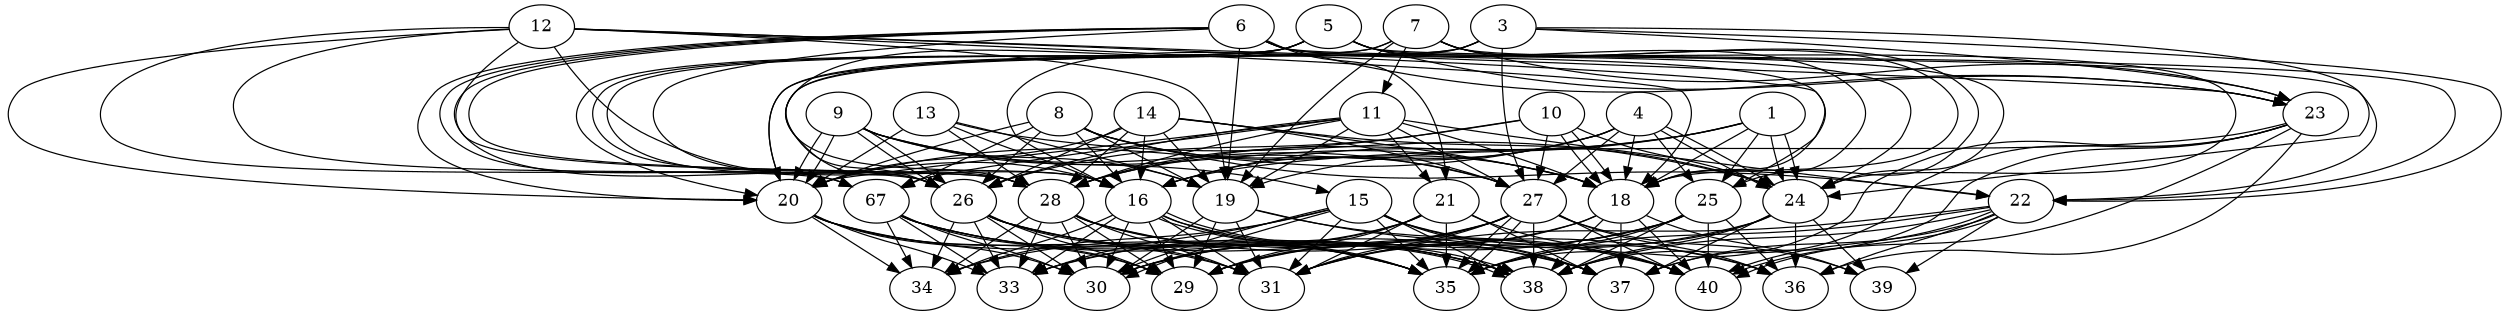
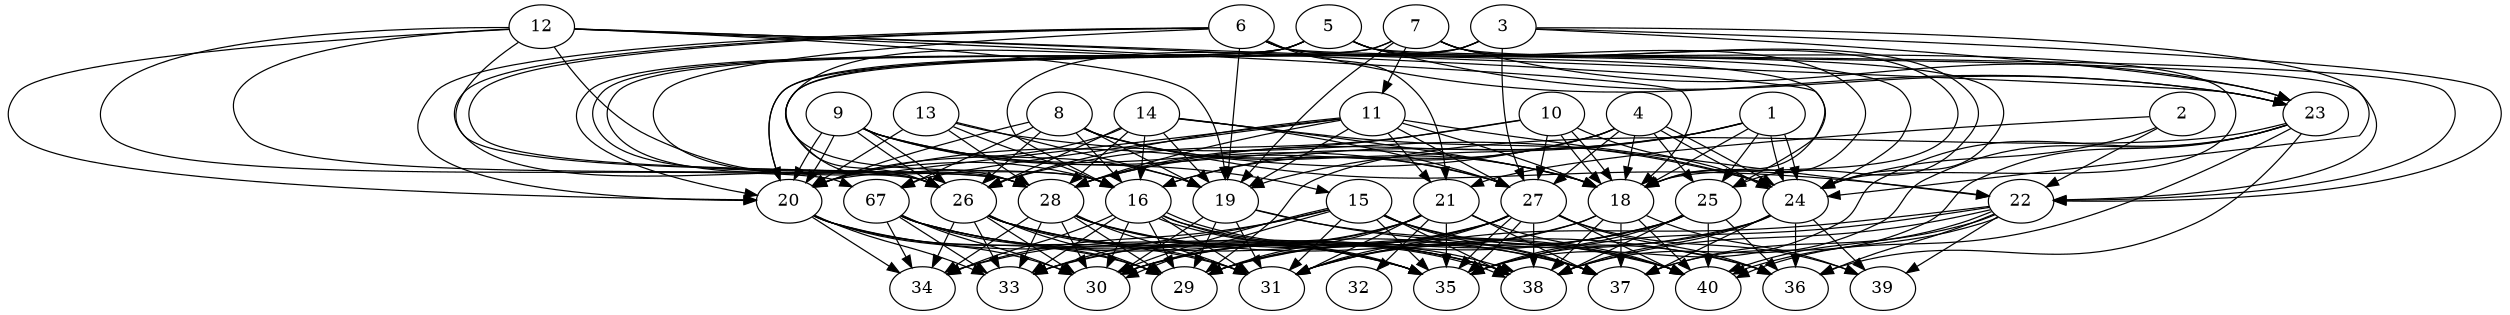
edge "6" -> "67": removed
node "2": added
edge "23" -> "16": now "23" -> "29"
node "32": added
